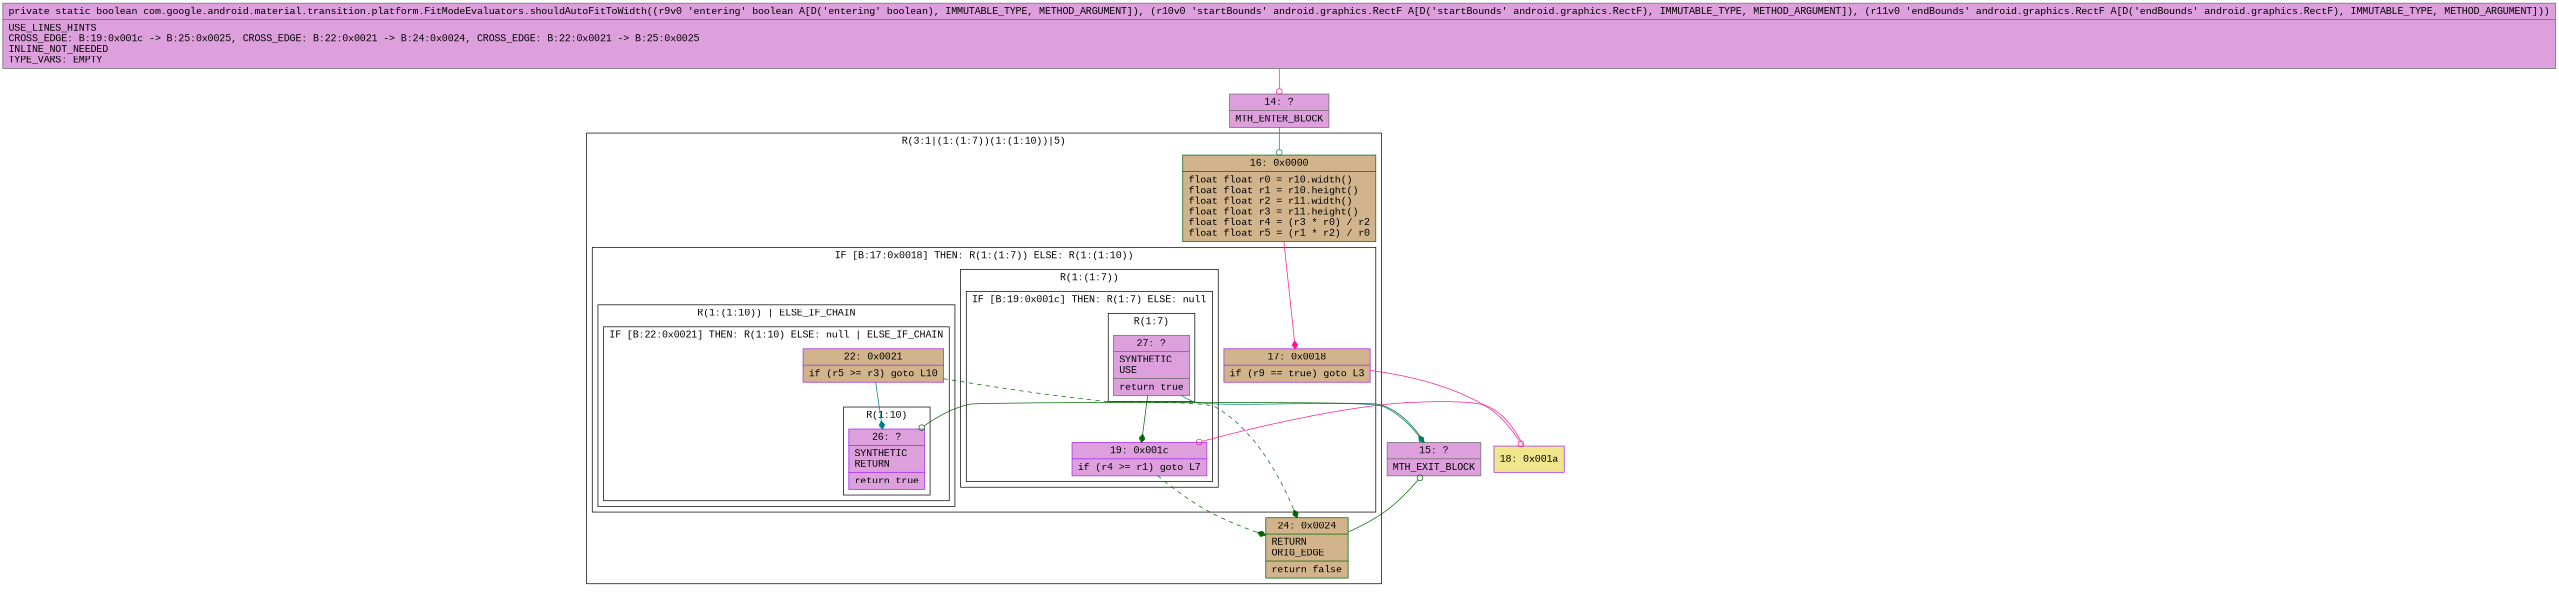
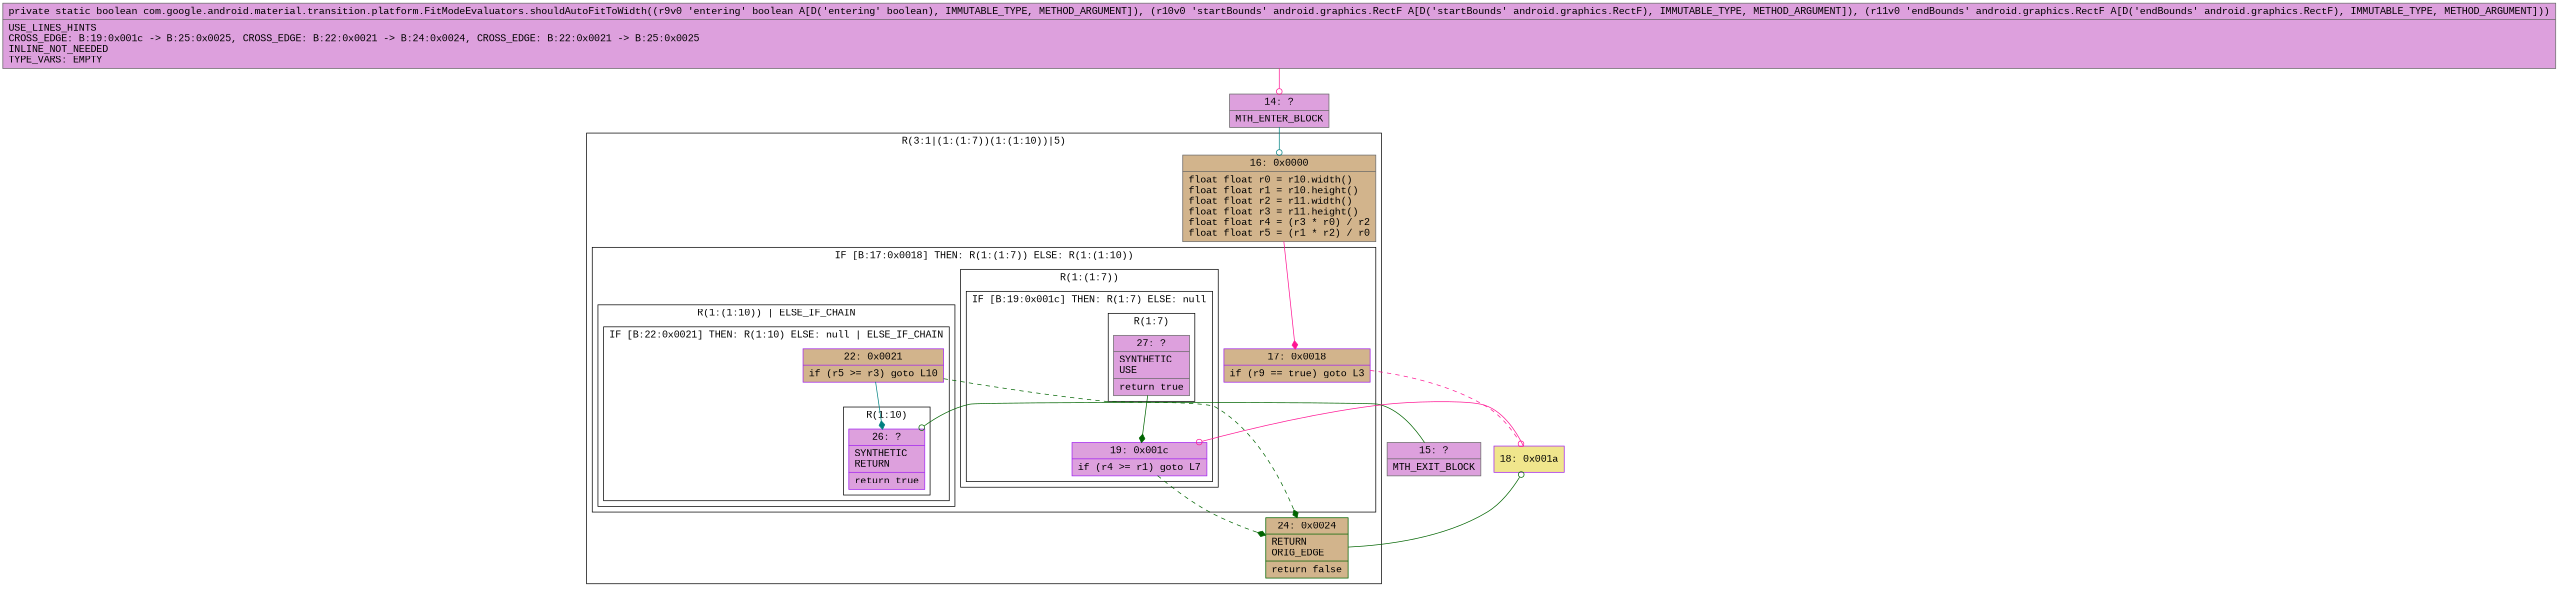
node "16: 0x0000": color darkgreen -> gray40
edge "17: 0x0018" -> "18: 0x001a": style solid -> dashed
edge "27: ?" -> "15: ?": removed
edge "24: 0x0024" -> "15: ?": now "24: 0x0024" -> "18: 0x001a"
